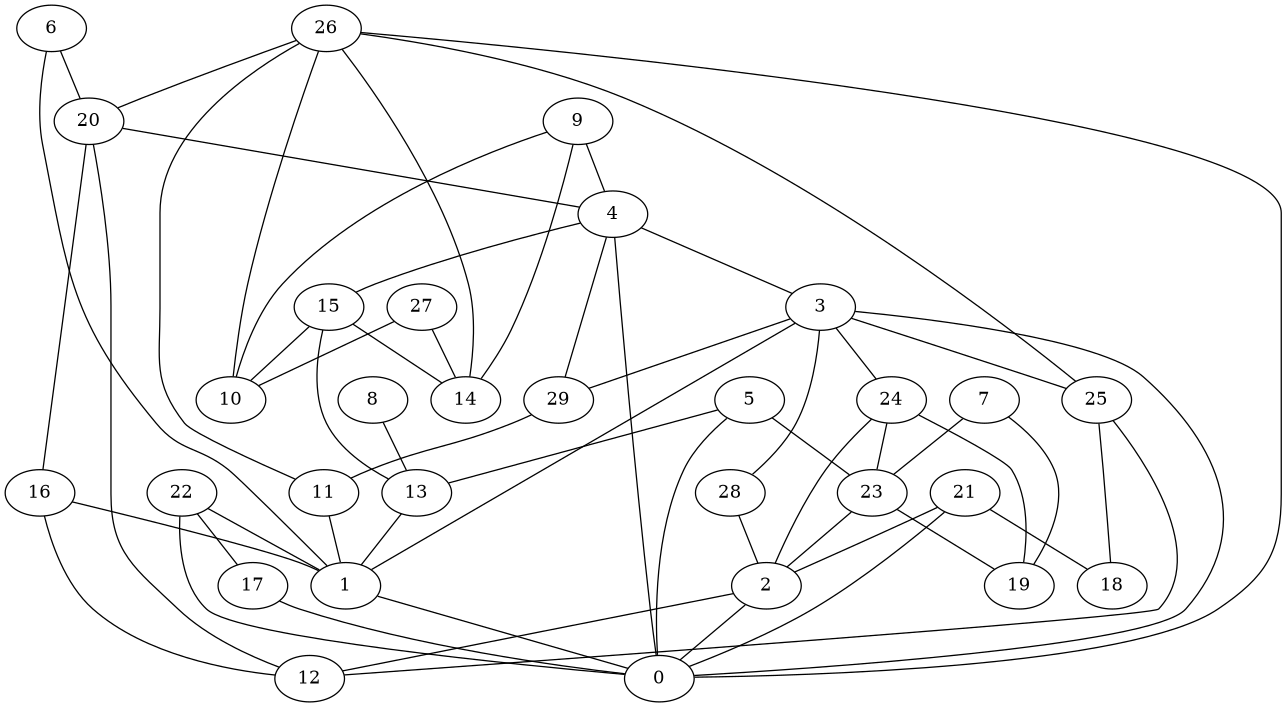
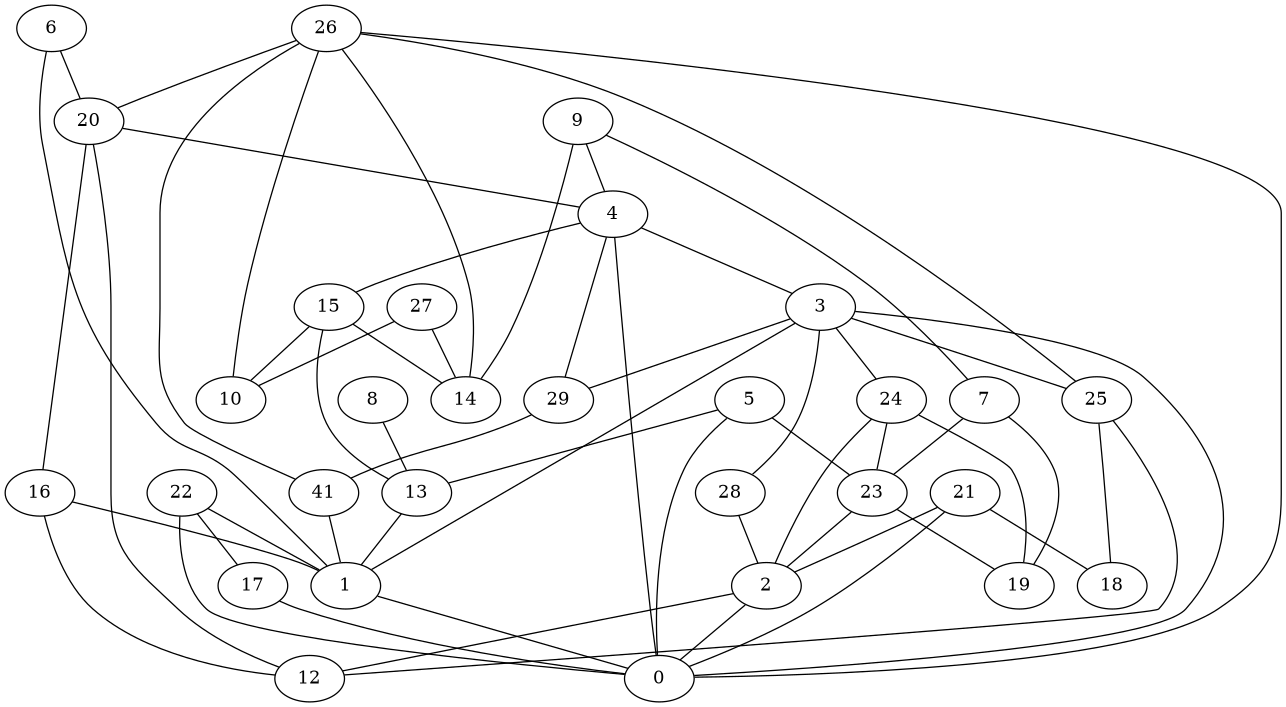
edge "9" -- "10": now "9" -- "7"
node "11": label "11" -> "41"
